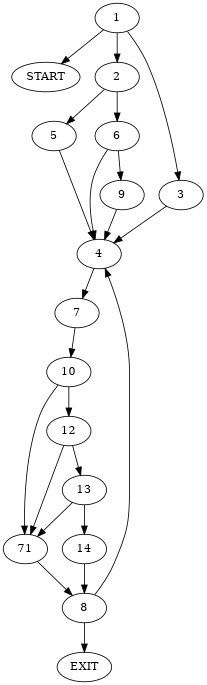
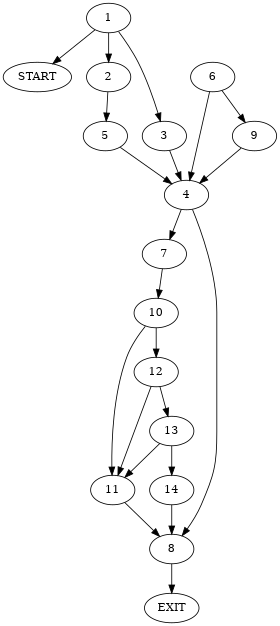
edge "2" -> "6": removed
edge "8" -> "4": reversed
node "71": label "71" -> "11"
